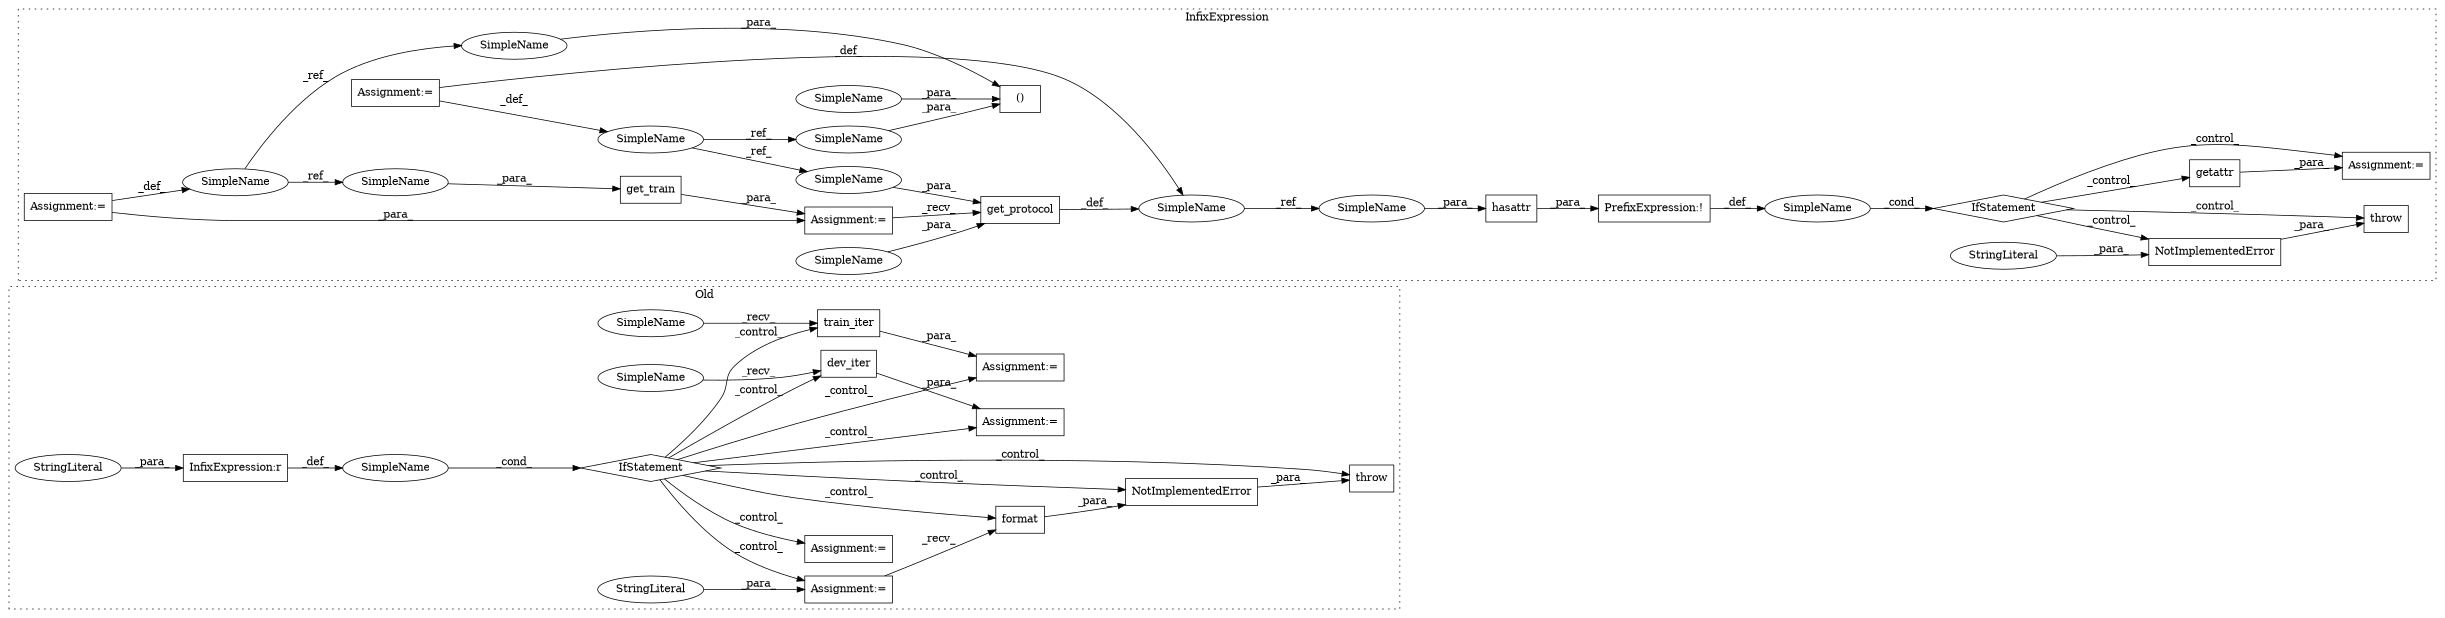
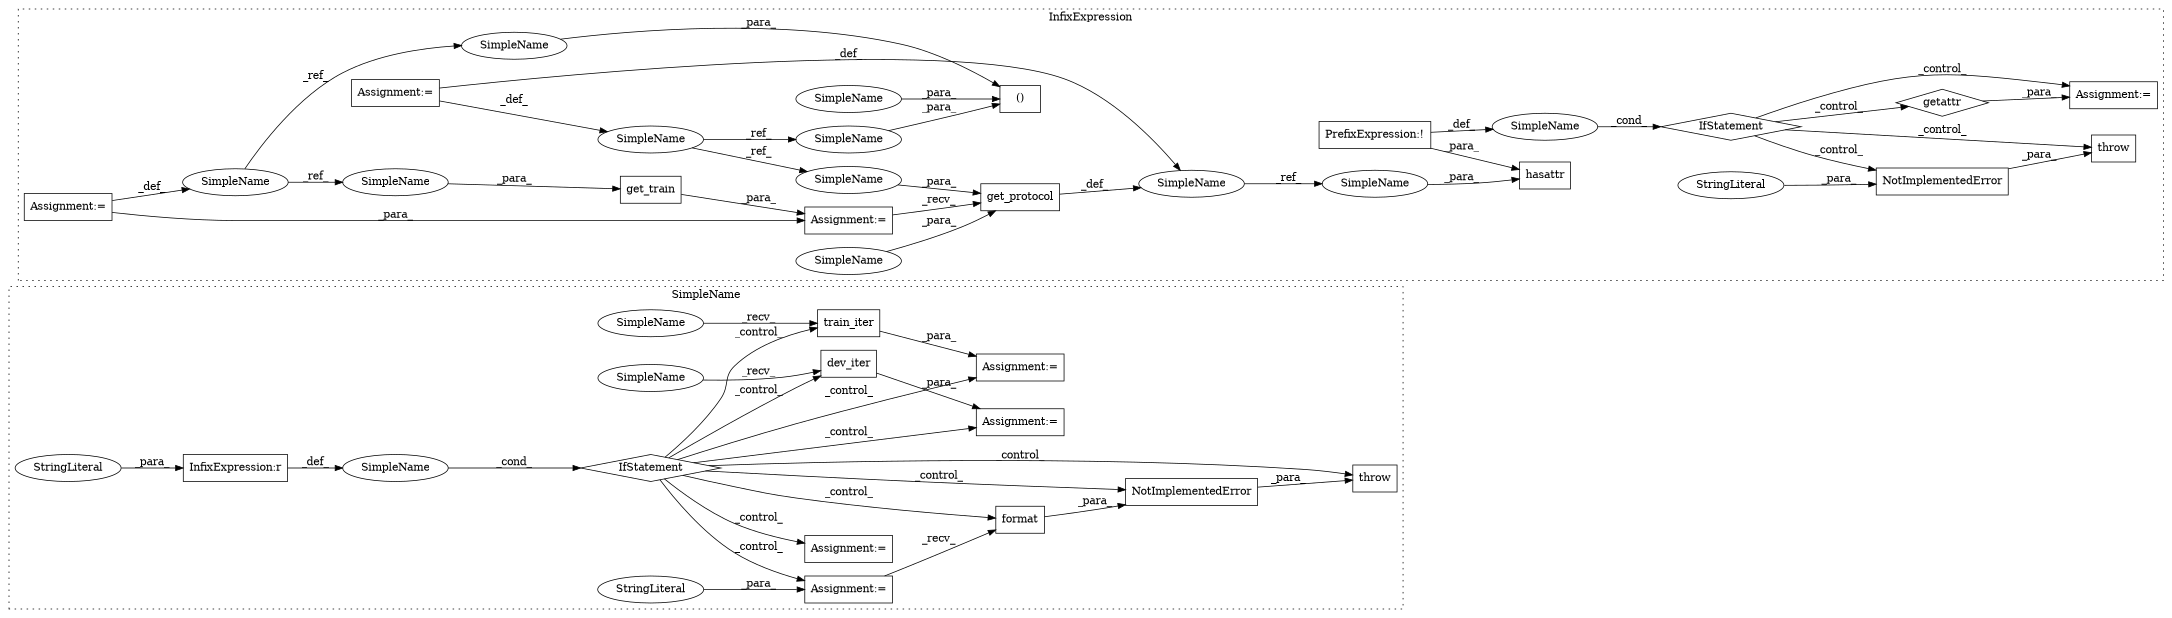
node "getattr": shape box -> diamond
edge "hasattr" -> "PrefixExpression:!": reversed
cluster "Old": label "Old" -> "SimpleName"
